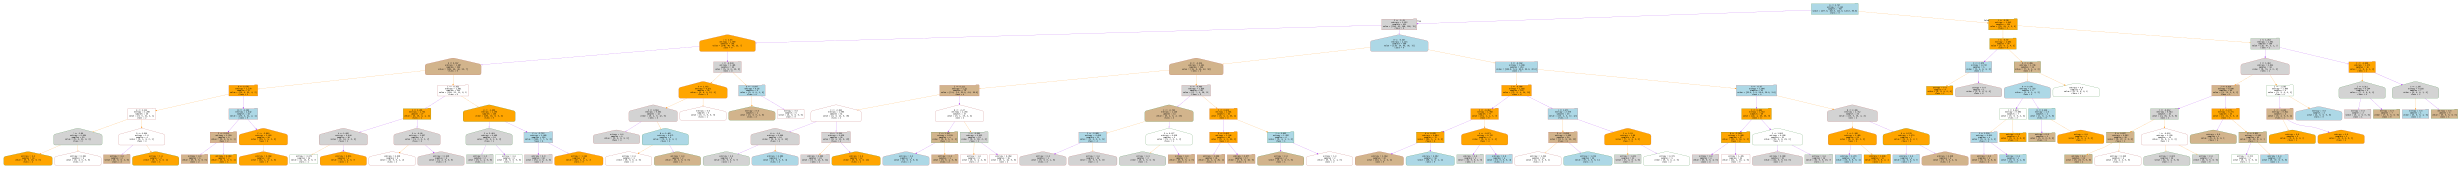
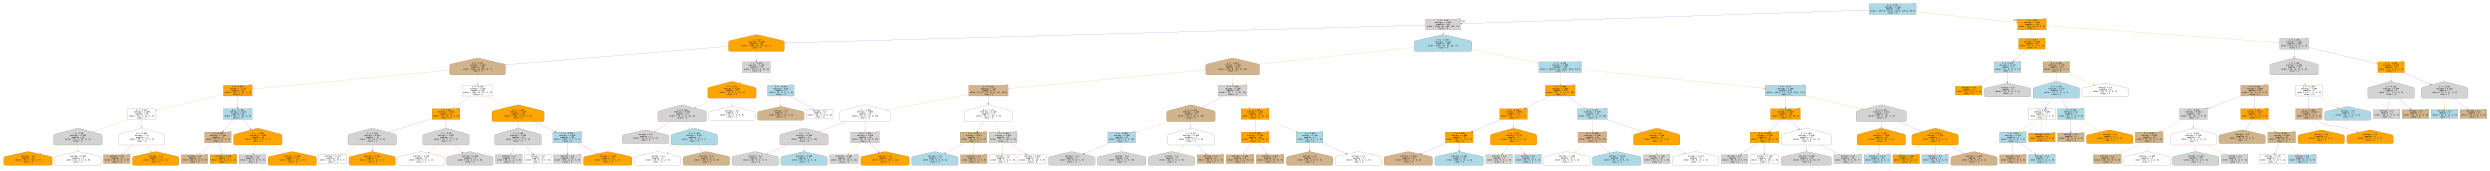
node "entropy = 1.0 samples = 10 value = [5, 0, 5, 0, 0] class = 0": added
